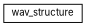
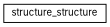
node "wav_structure": label "wav_structure" -> "structure_structure"
